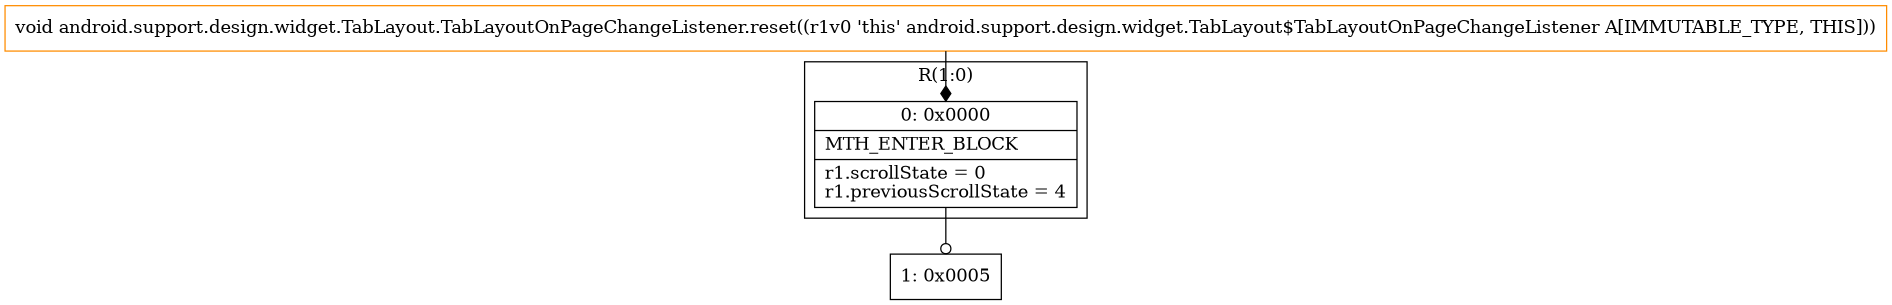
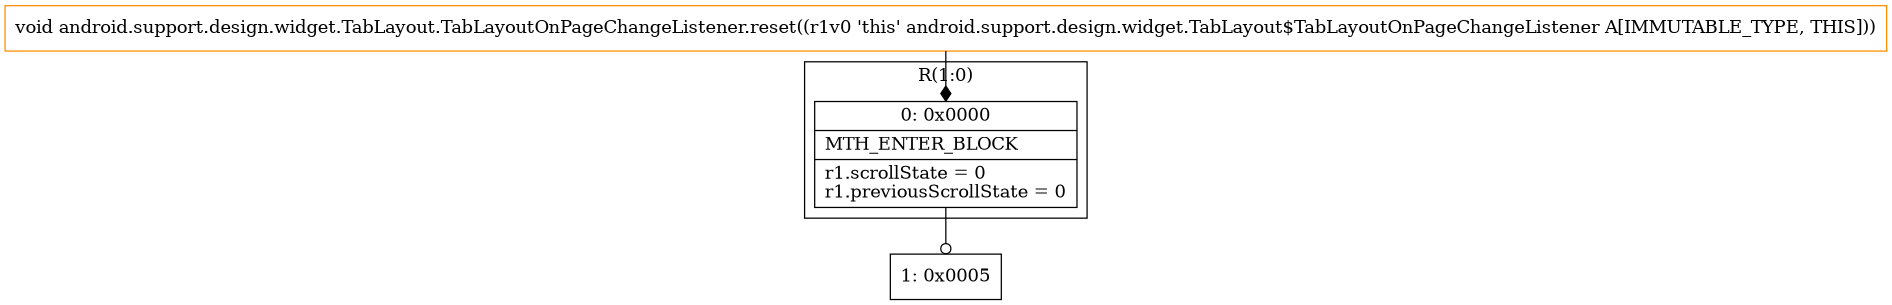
node "0: 0x0000": text "r1.previousScrollState = 4" -> "r1.previousScrollState = 0"
